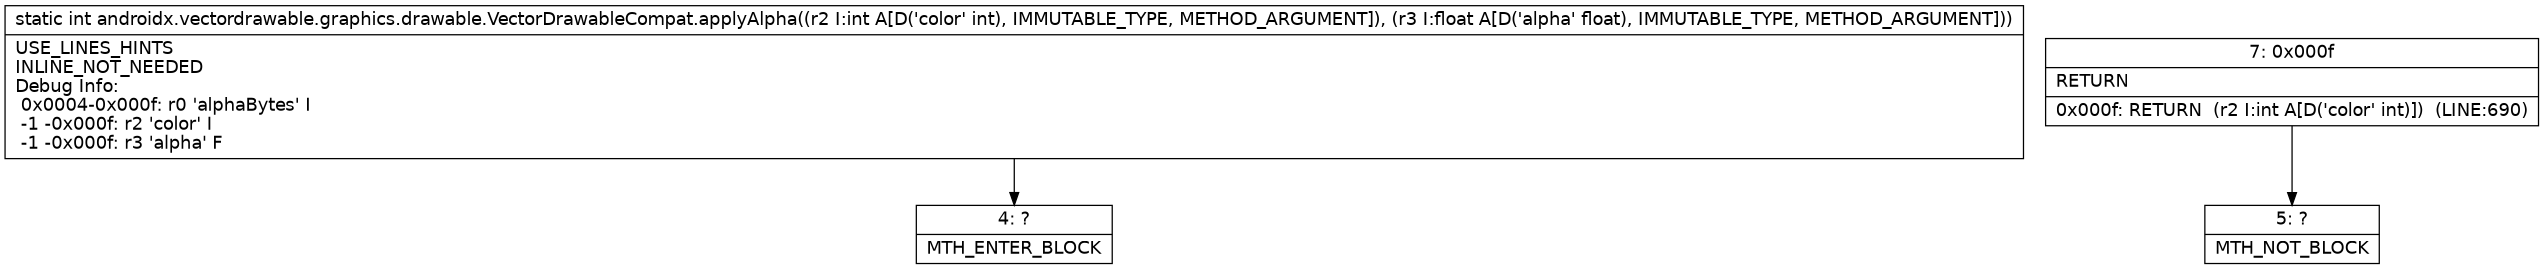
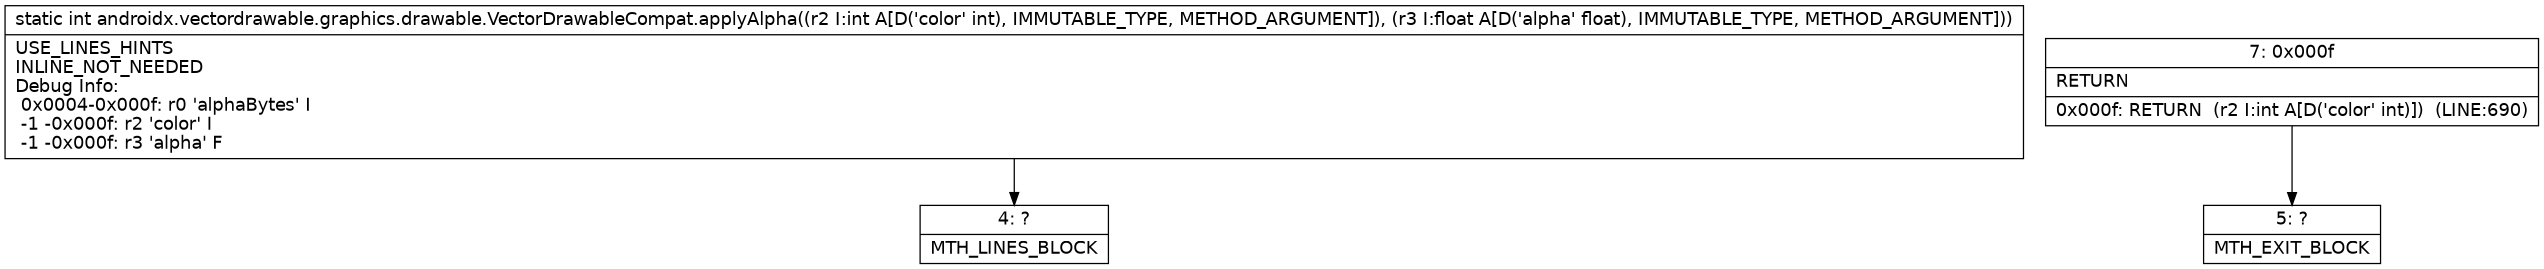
node "4: ?": text "MTH_ENTER_BLOCK" -> "MTH_LINES_BLOCK"
node "5: ?": text "MTH_NOT_BLOCK" -> "MTH_EXIT_BLOCK"
